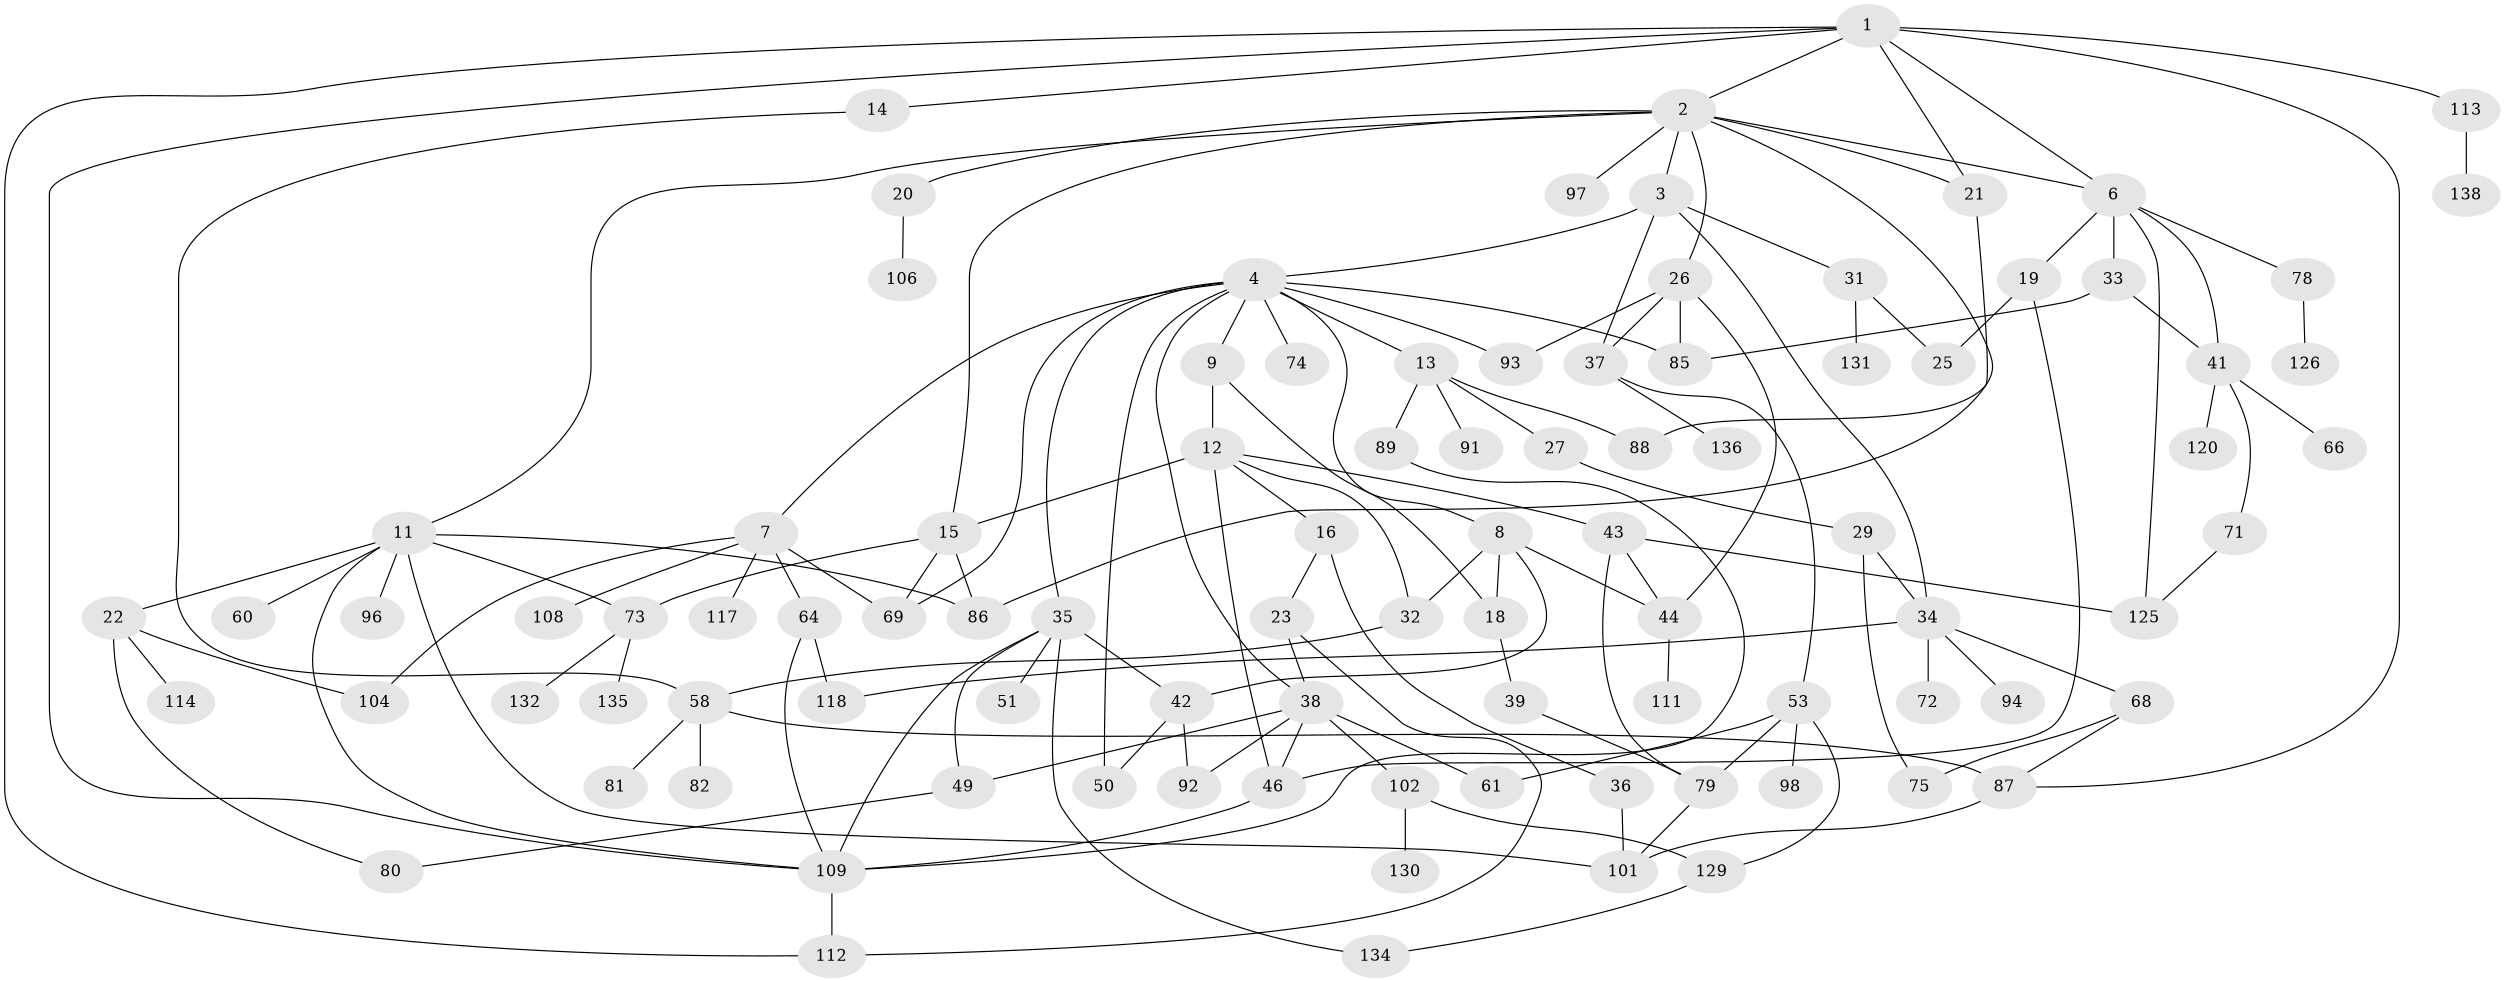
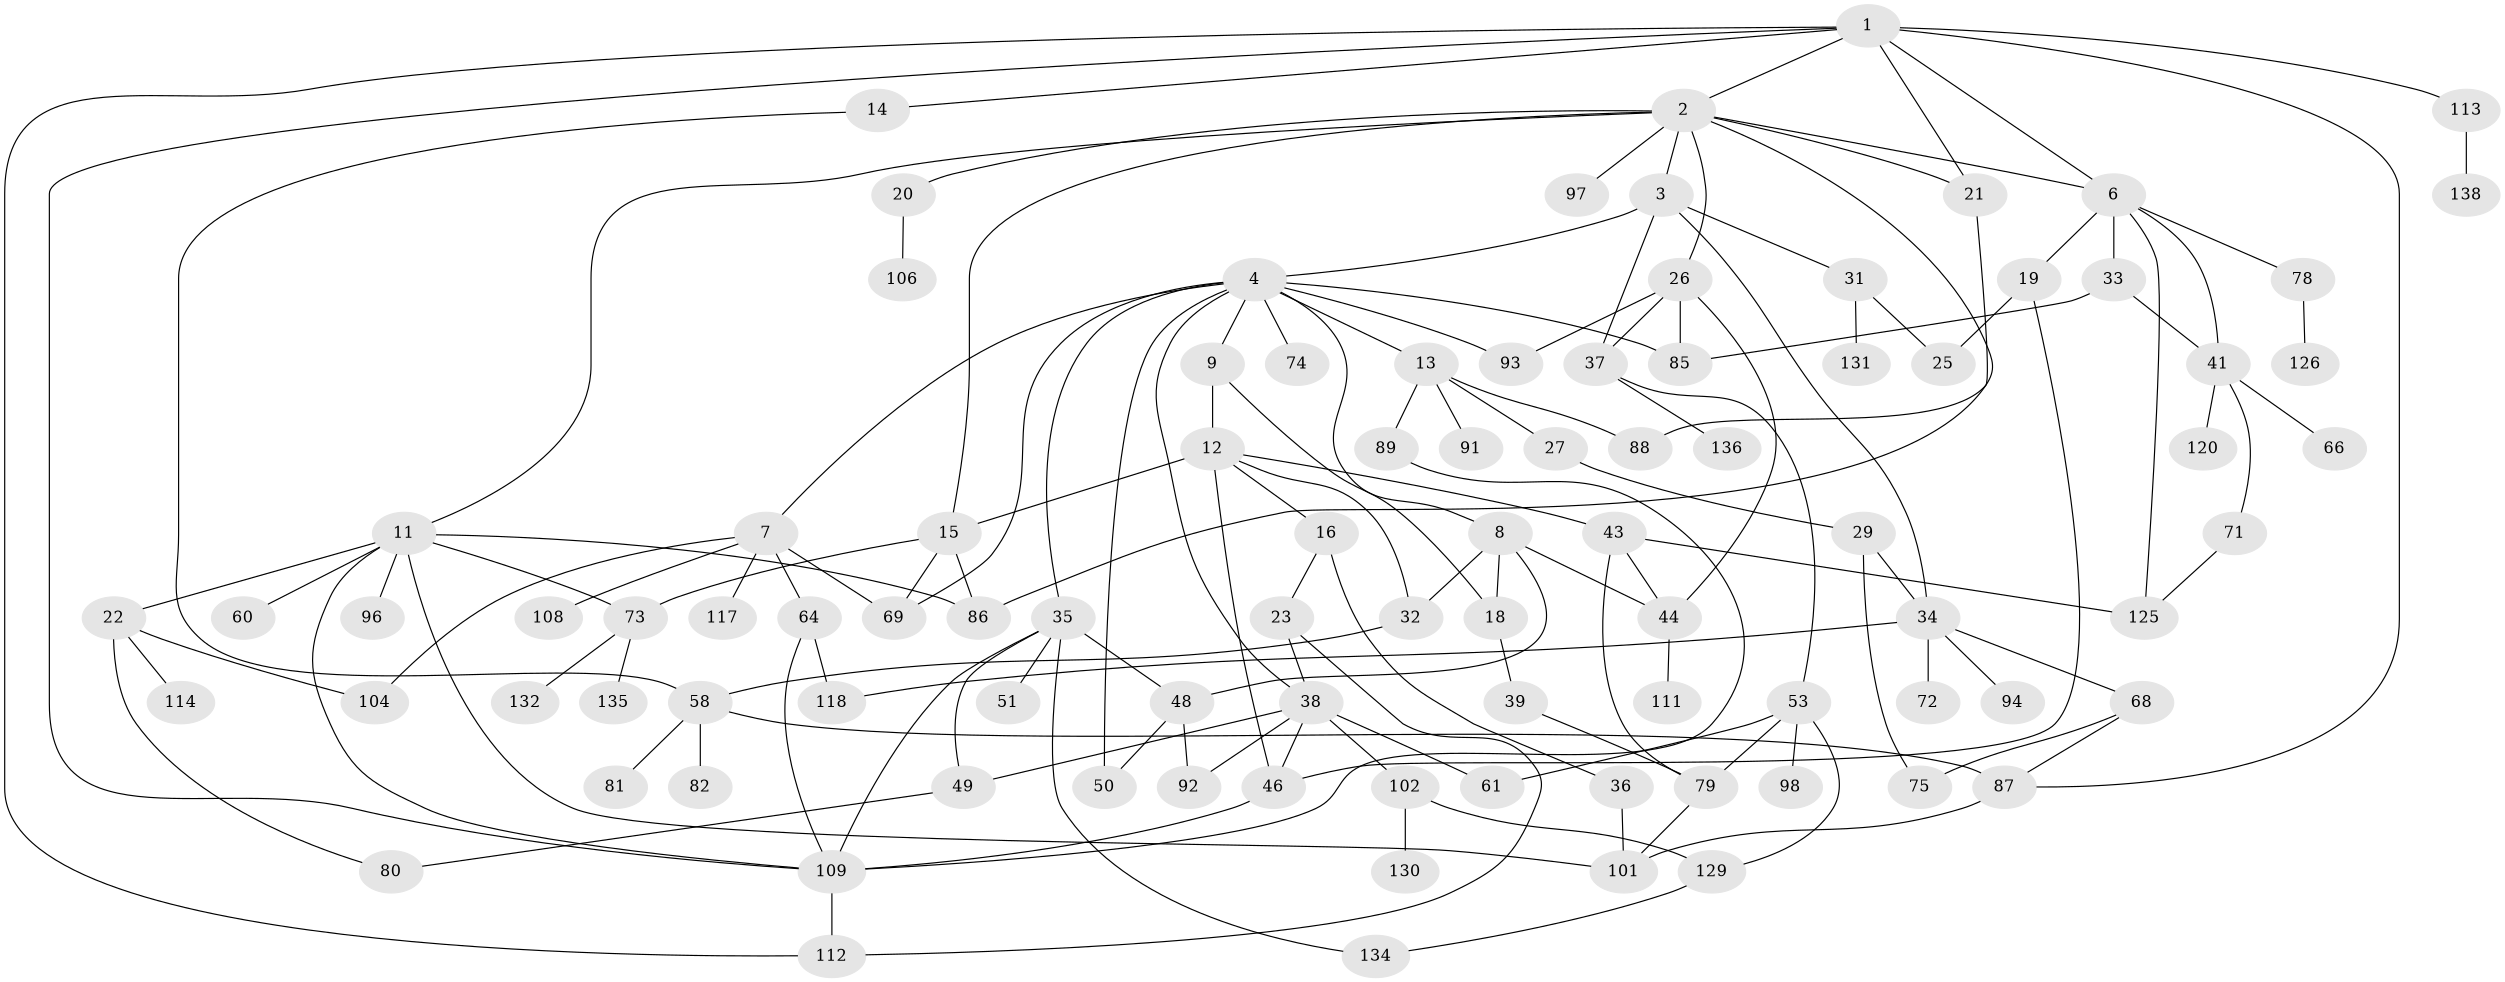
node "42": label "42" -> "48"
